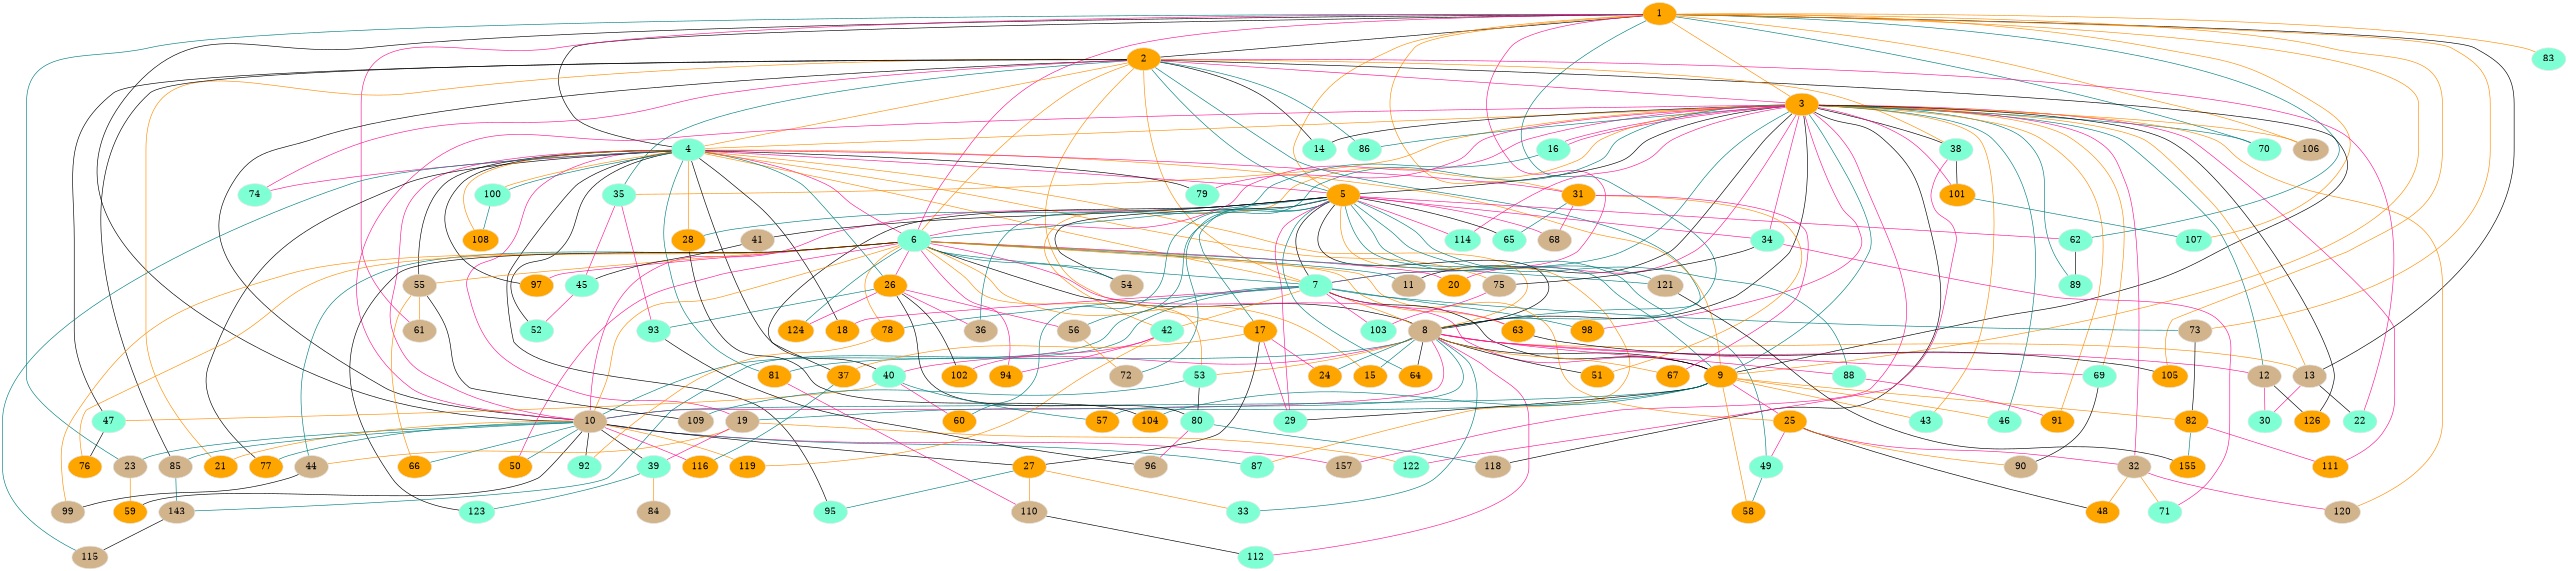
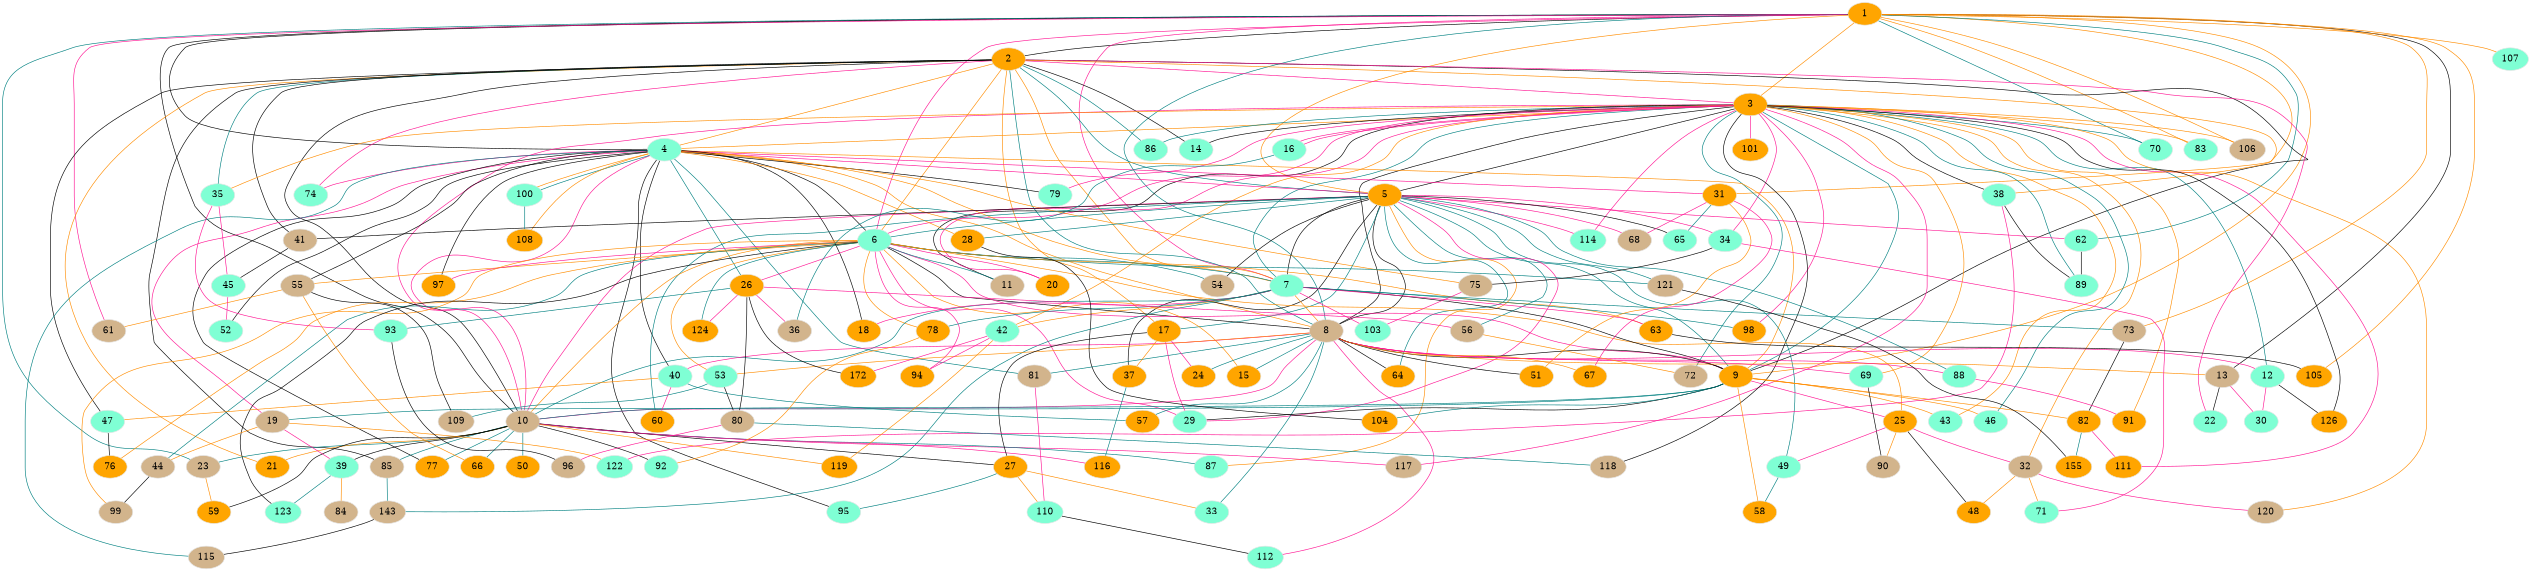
edge "2" -- "41": added
edge "3" -- "13": now "3" -- "83"
edge "3" -- "32": color deeppink -> darkorange
edge "38" -- "101": now "38" -- "89"
edge "4" -- "6": color deeppink -> black
edge "101" -- "107": removed
edge "6" -- "50": now "6" -- "29"
node "81": fillcolor orange -> tan
node "102": label "102" -> "172"
node "12": fillcolor tan -> aquamarine
node "80": fillcolor aquamarine -> tan
node "157": label "157" -> "117"
node "110": fillcolor tan -> aquamarine
